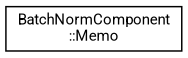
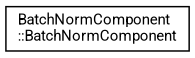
node "BatchNormComponent ::Memo": label "BatchNormComponent ::Memo" -> "BatchNormComponent ::BatchNormComponent"
